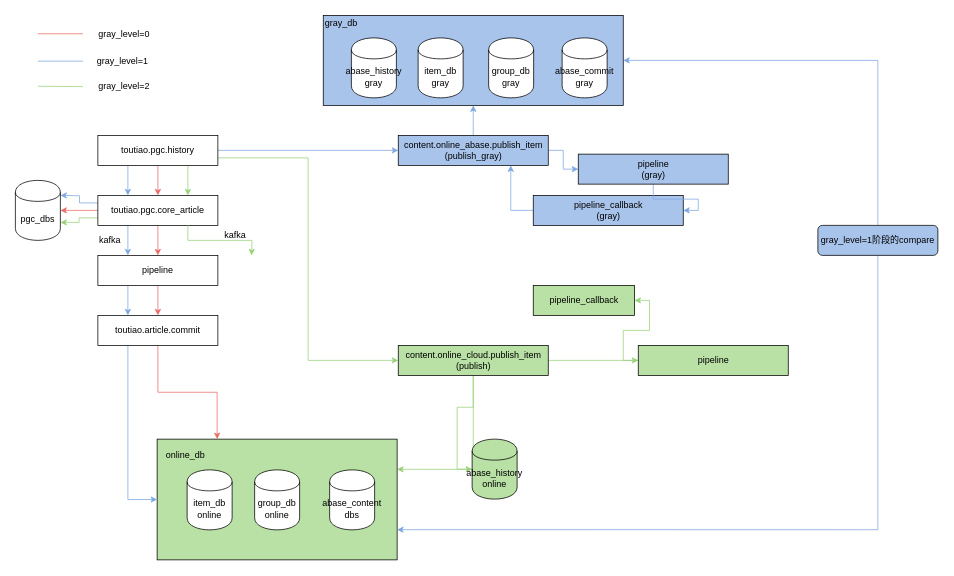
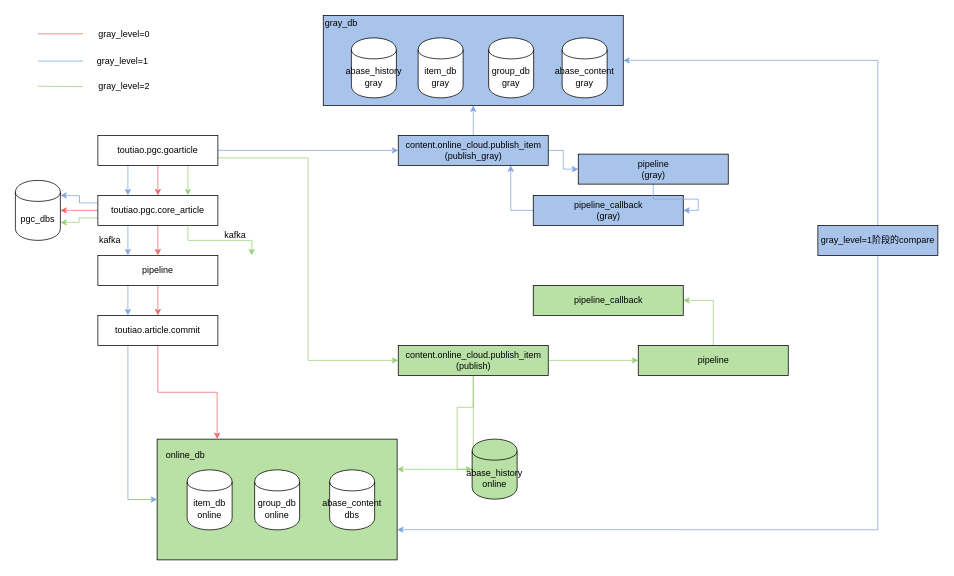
node "abase_commit gray": label "abase_commit gray" -> "abase_content gray"
node "toutiao.pgc.history": label "toutiao.pgc.history" -> "toutiao.pgc.goarticle"
node "content.online_abase.publish_item (publish_gray)": label "content.online_abase.publish_item (publish_gray)" -> "content.online_cloud.publish_item (publish_gray)"
node "gray_level=1阶段的compare": shape rounded rectangle -> rectangle
node "pipeline_callback": size 101x30 -> 150x30
